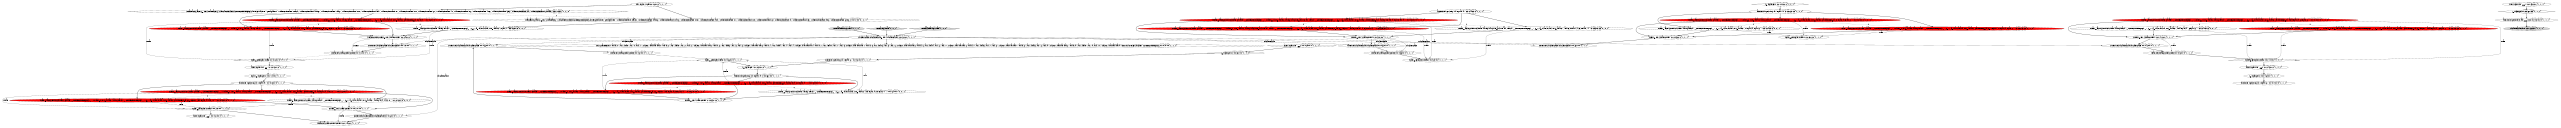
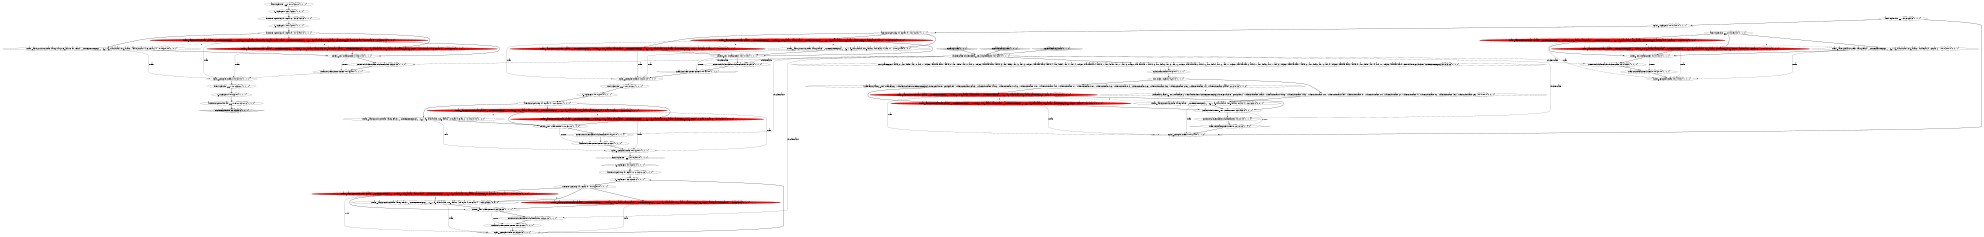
node "t = tuples.get(0)@@@22@@@['1', '1', '1']": shape diamond -> ellipse
node "t = tuples.get(0)@@@56@@@['1', '1', '1']": shape diamond -> ellipse
node "t = tuples.get(1)@@@48@@@['1', '1', '1']": added
node "testParallelHavingStream['0', '1', '0']": shape ellipse -> diamond
node "solrClientCache.close()@@@58@@@['1', '1', '1']": shape ellipse -> diamond
node "assert(tuples.size() == 0)@@@39@@@['1', '1', '1']": added
edge "context = new StreamContext()@@@51@@@['1', '1', '1']" -> "stream.setStreamContext(context)@@@53@@@['1', '1', '1']": label "solrClientCache" -> "context"
edge "context = new StreamContext()@@@41@@@['1', '1', '1']" -> "stream.setStreamContext(context)@@@43@@@['1', '1', '1']": label "stream" -> "context"
edge "assert(tuples.size() == 2)@@@29@@@['1', '1', '1']" -> "t = tuples.get(0)@@@30@@@['1', '1', '1']": style bold -> solid
node "stream.setStreamContext(context)@@@11@@@['1', '1', '1']": shape ellipse -> diamond
edge "stream.setStreamContext(context)@@@11@@@['1', '1', '1']" -> "tuples = getTuples(stream)@@@12@@@['1', '1', '1']": style dashed -> bold
edge "stream.setStreamContext(context)@@@37@@@['1', '1', '1']" -> "tuples = getTuples(stream)@@@38@@@['1', '1', '1']": style solid -> bold
edge "stream.setStreamContext(context)@@@53@@@['1', '1', '1']" -> "tuples = getTuples(stream)@@@54@@@['1', '1', '1']": style bold -> solid
node "tuples = getTuples(stream)@@@38@@@['1', '1', '1']": shape ellipse -> diamond
node "tuples = getTuples(stream)@@@44@@@['1', '1', '1']": shape diamond -> ellipse
edge "tuples = getTuples(stream)@@@12@@@['1', '1', '1']" -> "assert(tuples.size() == 1)@@@13@@@['1', '1', '1']": reversed
edge "tuples = getTuples(stream)@@@44@@@['1', '1', '1']" -> "assert(tuples.size() == 2)@@@45@@@['1', '1', '1']": removed
edge "assert(tuples.size() == 1)@@@13@@@['1', '1', '1']" -> "Tuple t = tuples.get(0)@@@14@@@['1', '1', '1']": style dashed -> bold
node "TupleStream stream@@@5@@@['1', '1', '1']": added
edge "tuples = getTuples(stream)@@@54@@@['1', '1', '1']" -> "assert(tuples.size() == 1)@@@55@@@['1', '1', '1']": added
edge "assert(tuples.size() == 1)@@@21@@@['1', '1', '1']" -> "t = tuples.get(0)@@@22@@@['1', '1', '1']": added
node "tuples = getTuples(stream)@@@20@@@['1', '1', '1']": shape diamond -> ellipse
edge "tuples = getTuples(stream)@@@20@@@['1', '1', '1']" -> "assert(tuples.size() == 1)@@@21@@@['1', '1', '1']": style bold -> solid
edge "tuples = getTuples(stream)@@@20@@@['1', '1', '1']" -> "stream.setStreamContext(context)@@@19@@@['1', '1', '1']": reversed
edge "context = new StreamContext()@@@17@@@['1', '1', '1']" -> "stream.setStreamContext(context)@@@19@@@['1', '1', '1']": label "stream" -> "context"
node "stream.setStreamContext(context)@@@19@@@['1', '1', '1']": shape ellipse -> diamond
node "stream.setStreamContext(context)@@@27@@@['1', '1', '1']": added
edge "tuples = getTuples(stream)@@@28@@@['1', '1', '1']" -> "assert(tuples.size() == 2)@@@29@@@['1', '1', '1']": added
edge "context = new StreamContext()@@@35@@@['1', '1', '1']" -> "stream.setStreamContext(context)@@@37@@@['1', '1', '1']": added, label "context"
